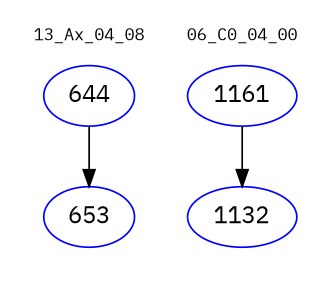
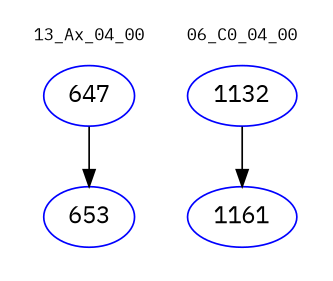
cluster "13_Ax_04_08": label "13_Ax_04_08" -> "13_Ax_04_00"
node "644": label "644" -> "647"
edge "1161" -> "1132": reversed
